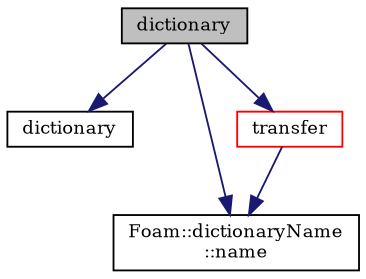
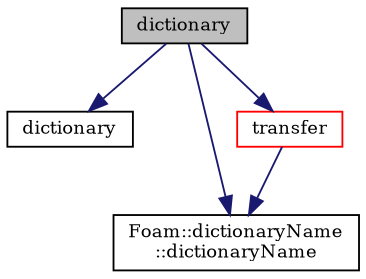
node "Foam::dictionaryName ::name": label "Foam::dictionaryName ::name" -> "Foam::dictionaryName ::dictionaryName"
